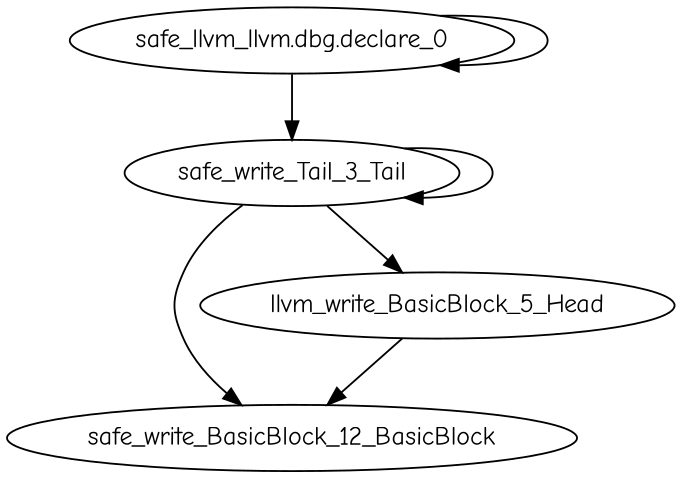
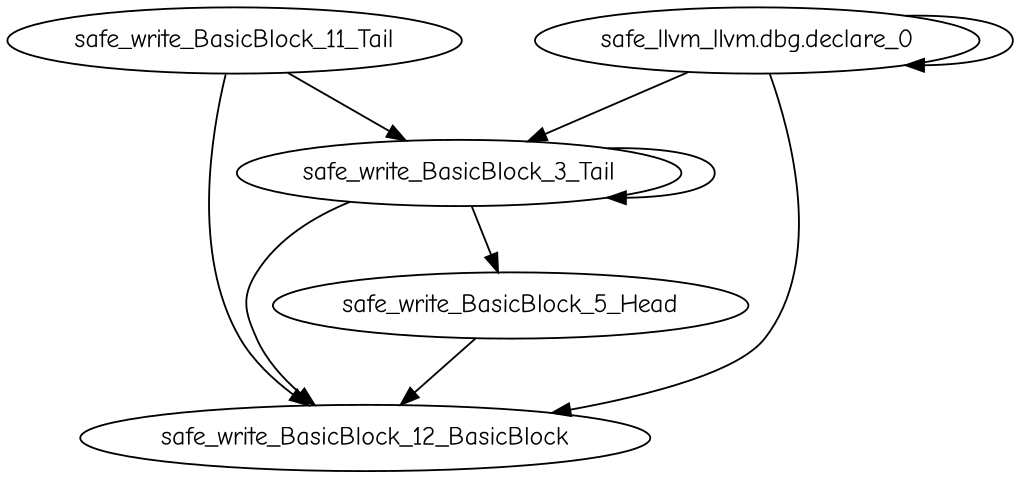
node "safe_write_BasicBlock_11_Tail": added
node "safe_write_Tail_3_Tail": label "safe_write_Tail_3_Tail" -> "safe_write_BasicBlock_3_Tail"
node "llvm_write_BasicBlock_5_Head": label "llvm_write_BasicBlock_5_Head" -> "safe_write_BasicBlock_5_Head"
edge "safe_llvm_llvm.dbg.declare_0" -> "safe_write_BasicBlock_12_BasicBlock": added
